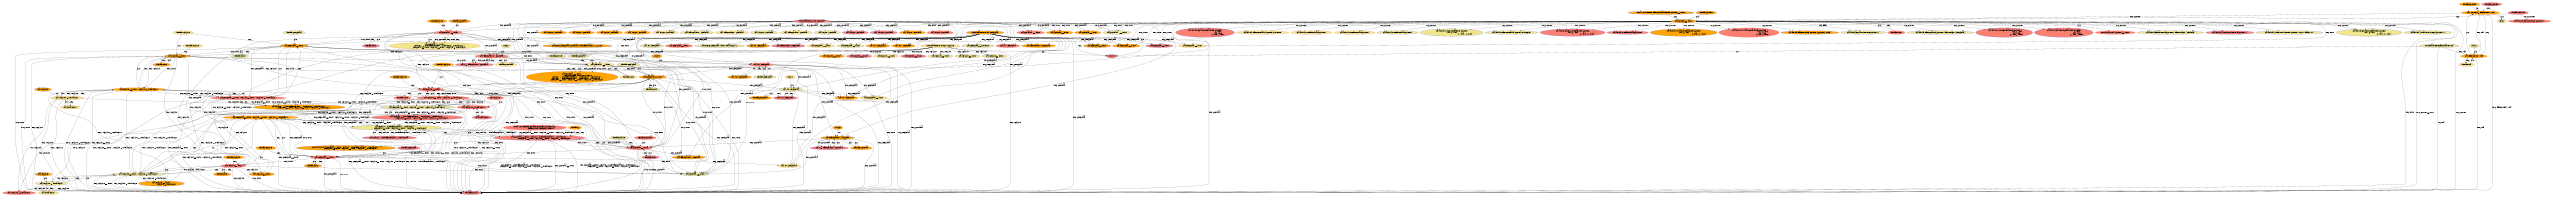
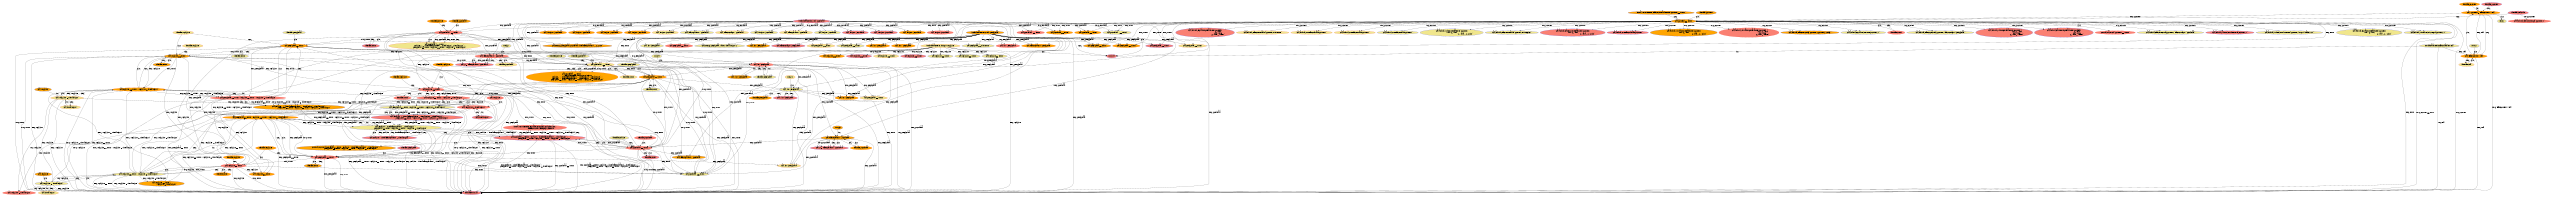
edge "(Call,pContext == NULL)" -> "(Call,android::EqualizerSetPreset(pContext, 0))": label "DDG: effect" -> "DDG: pContext"
node "1000579": fillcolor orange -> khaki
node "(Identifier,p)": removed
